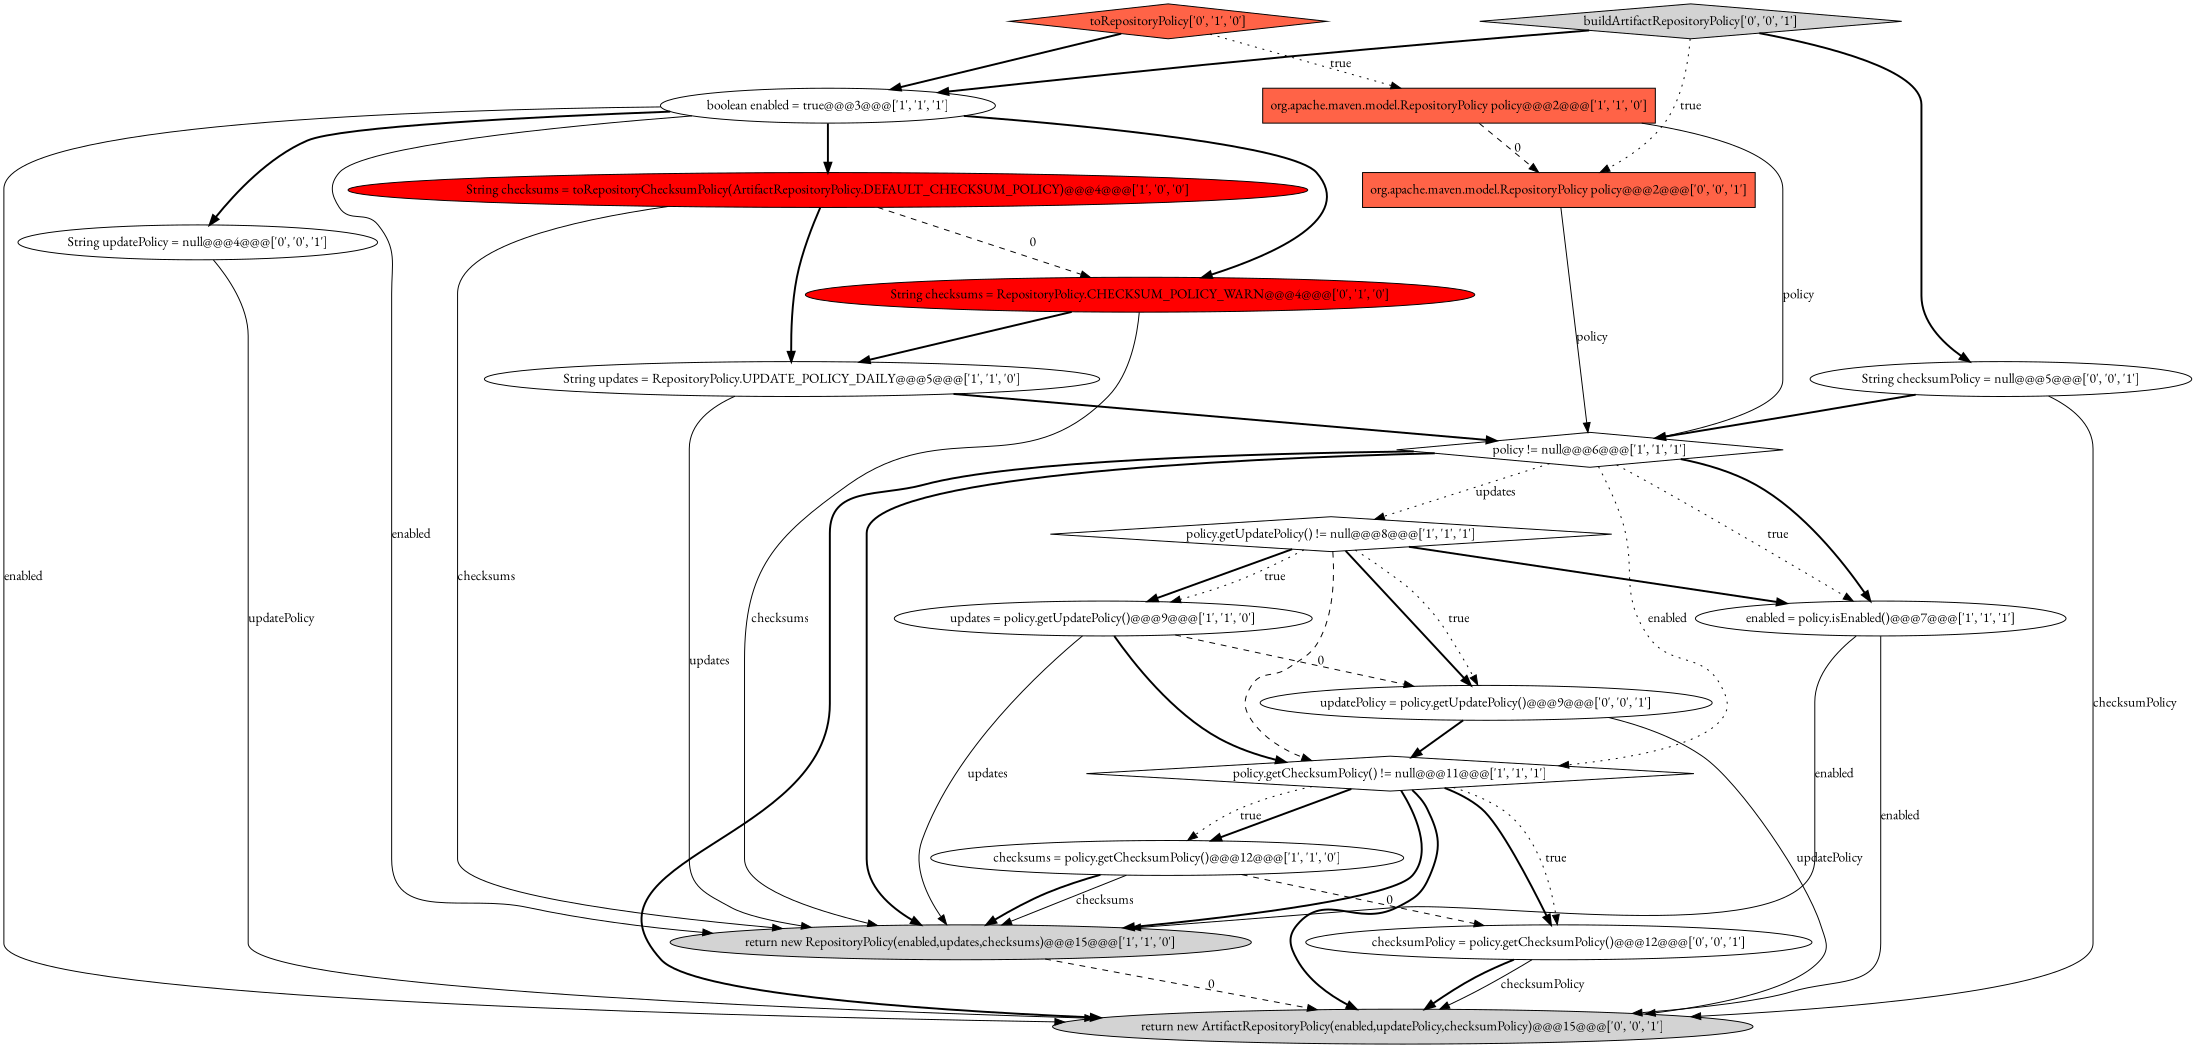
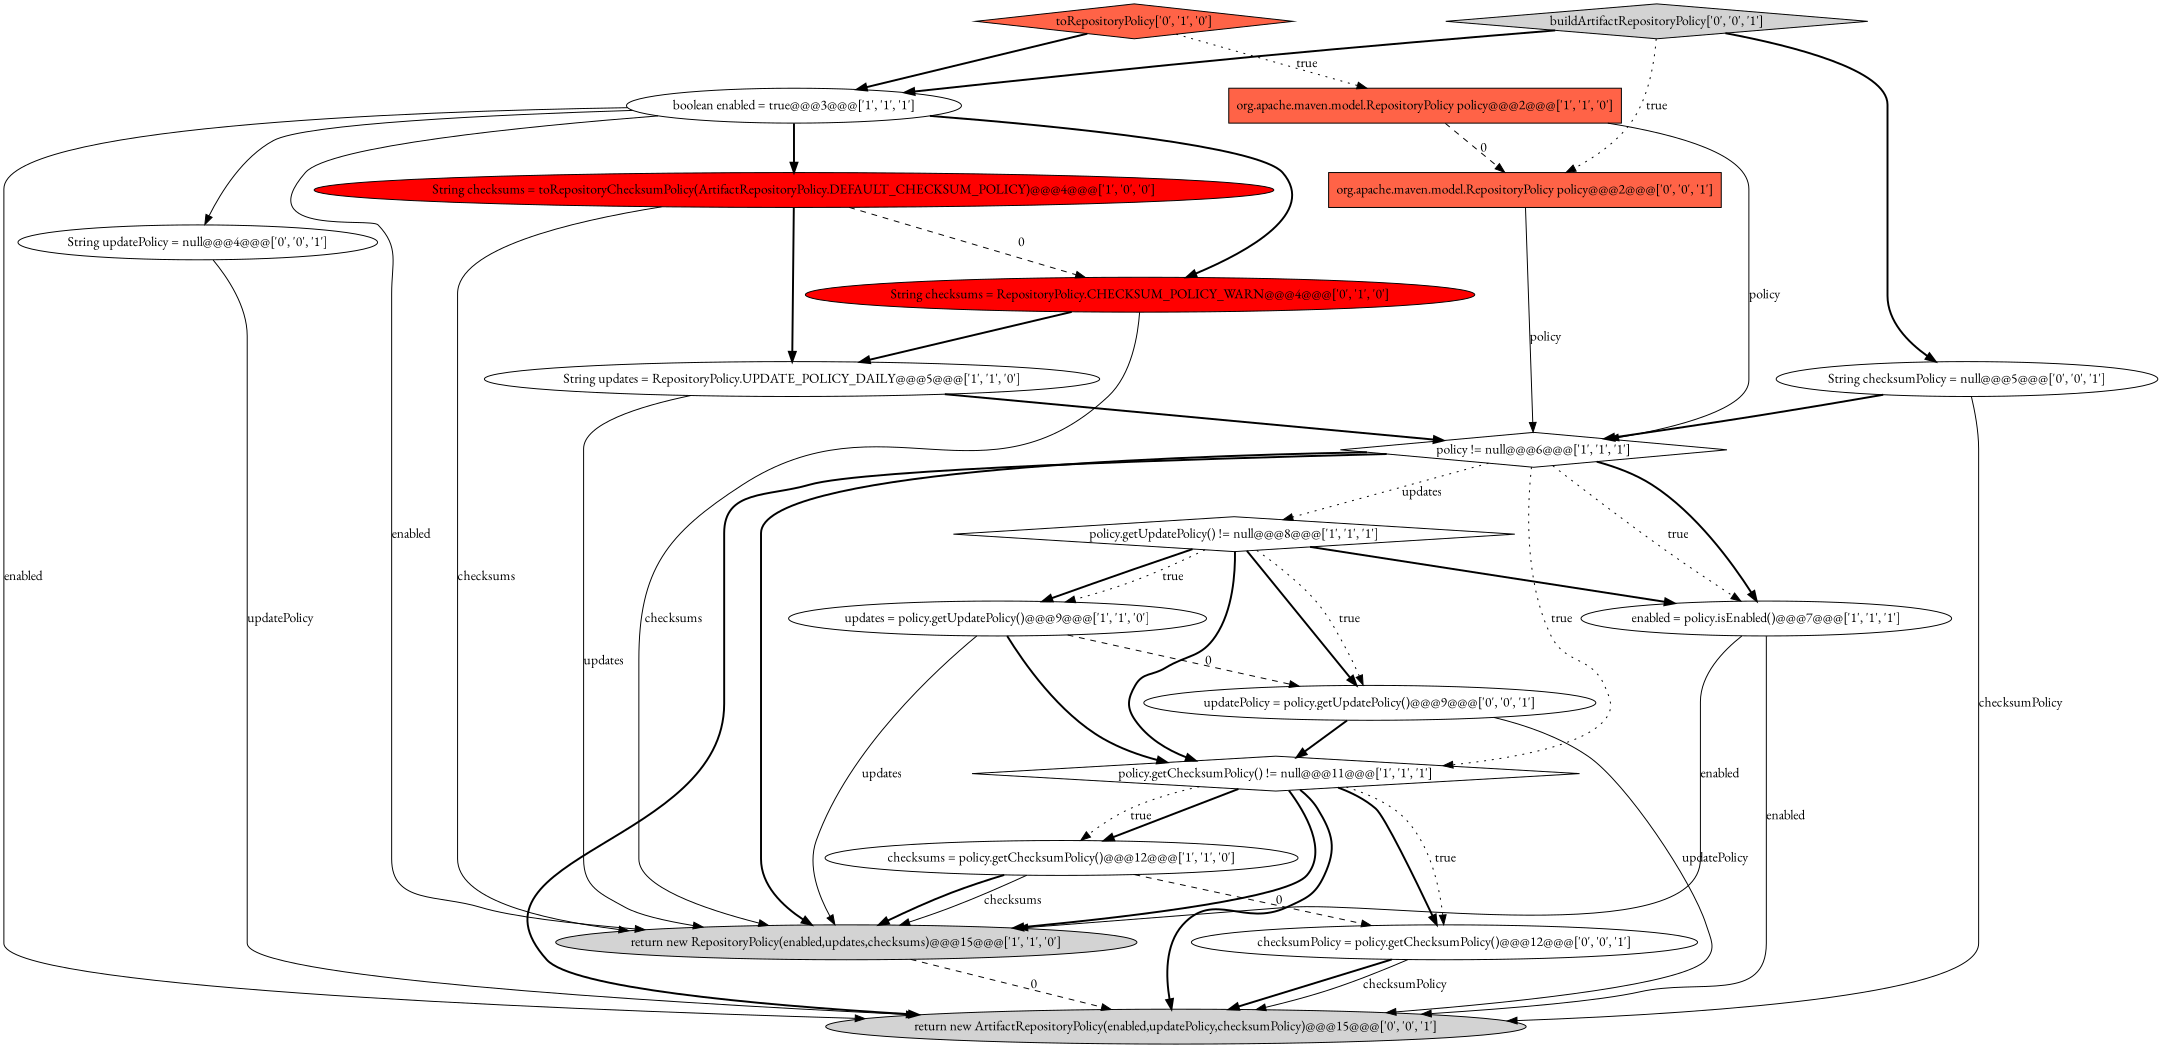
edge "boolean enabled = true@@@3@@@['1', '1', '1']" -> "String updatePolicy = null@@@4@@@['0', '0', '1']": style bold -> solid
edge "policy != null@@@6@@@['1', '1', '1']" -> "policy.getChecksumPolicy() != null@@@11@@@['1', '1', '1']": label "enabled" -> "true"
edge "policy.getUpdatePolicy() != null@@@8@@@['1', '1', '1']" -> "policy.getChecksumPolicy() != null@@@11@@@['1', '1', '1']": style dashed -> bold
